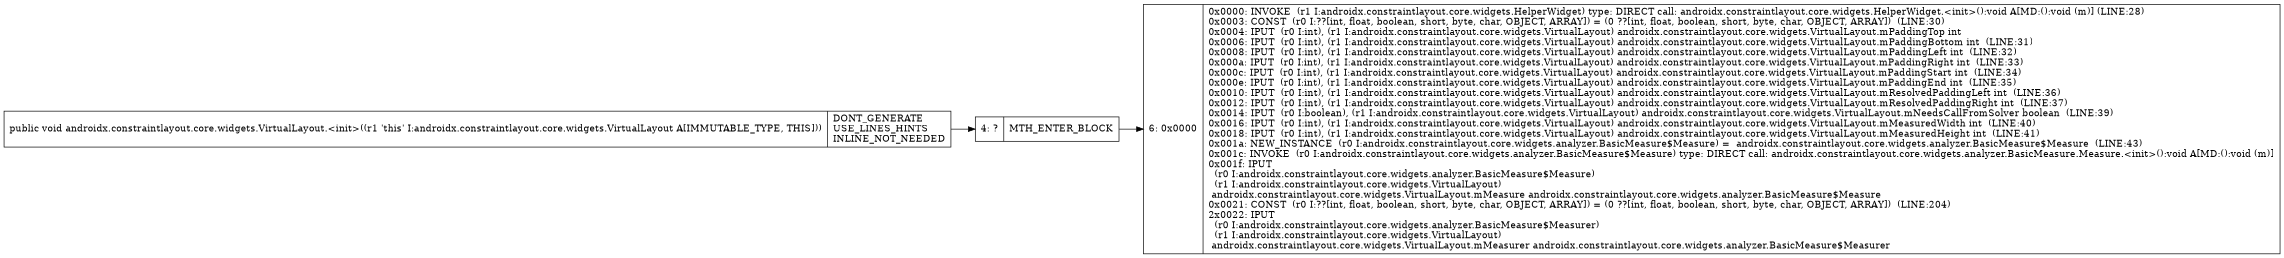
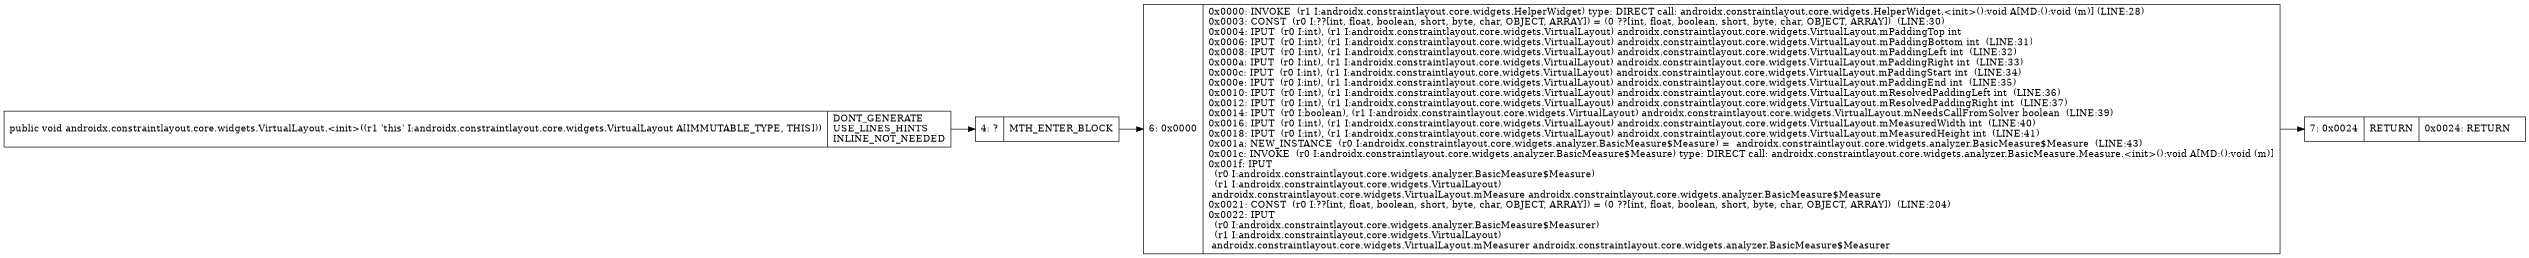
node "7: 0x0024": added
node "6: 0x0000": text "2x0022: IPUT" -> "0x0022: IPUT"
